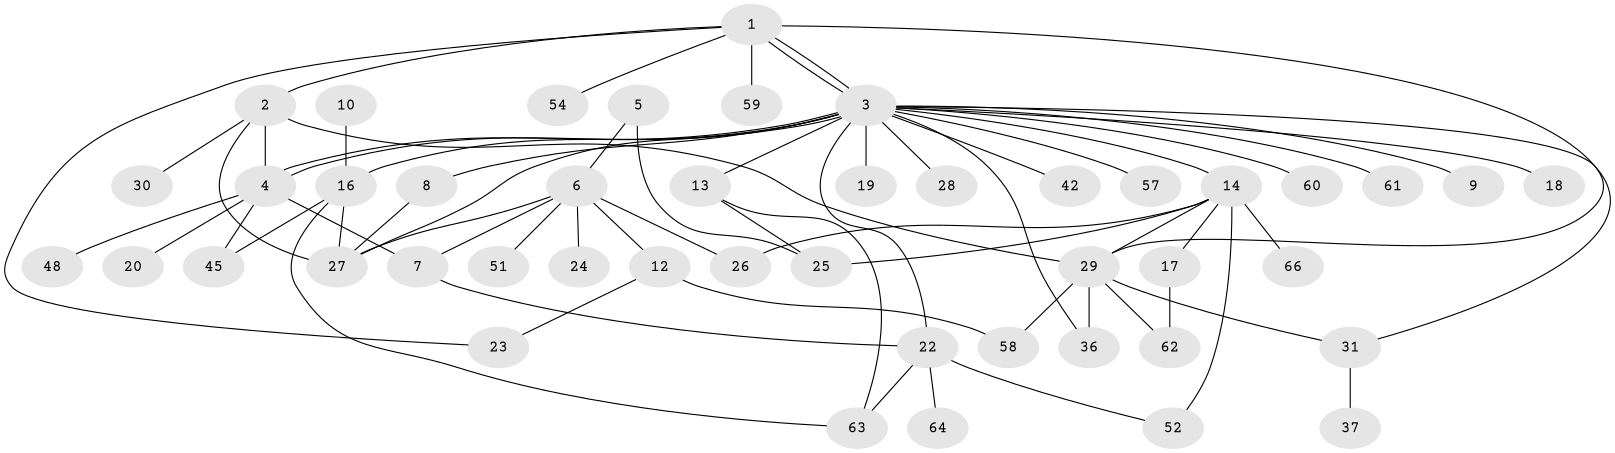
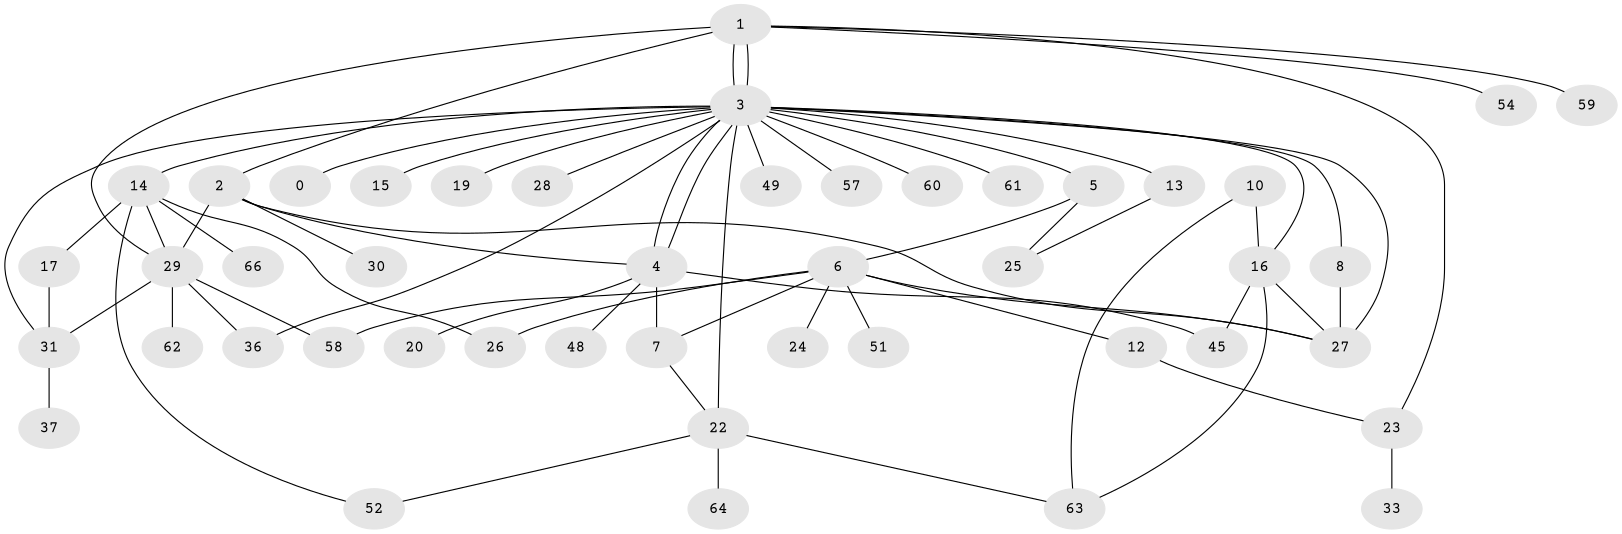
edge "3" -- "5": added
node "42": label "42" -> "49"
node "9": label "9" -> "0"
node "18": label "18" -> "15"
edge "14" -- "25": removed
edge "13" -- "63": now "10" -- "63"
edge "12" -- "58": now "6" -- "58"
edge "17" -- "62": now "17" -- "31"
node "33": added
